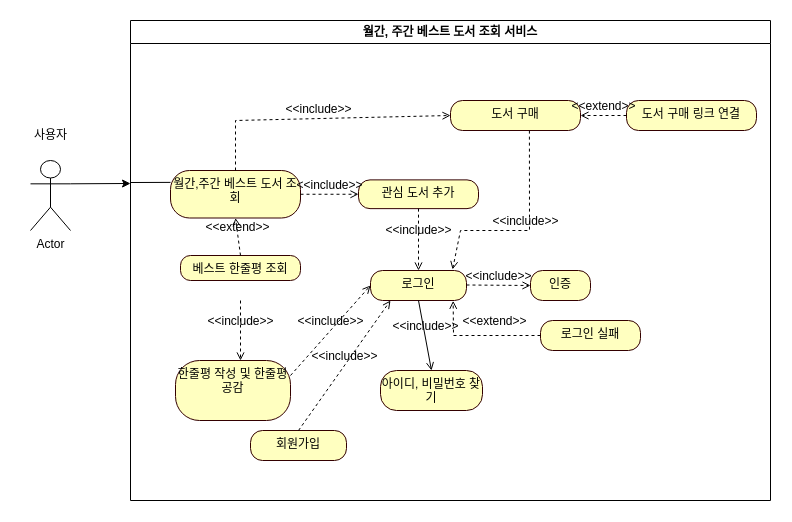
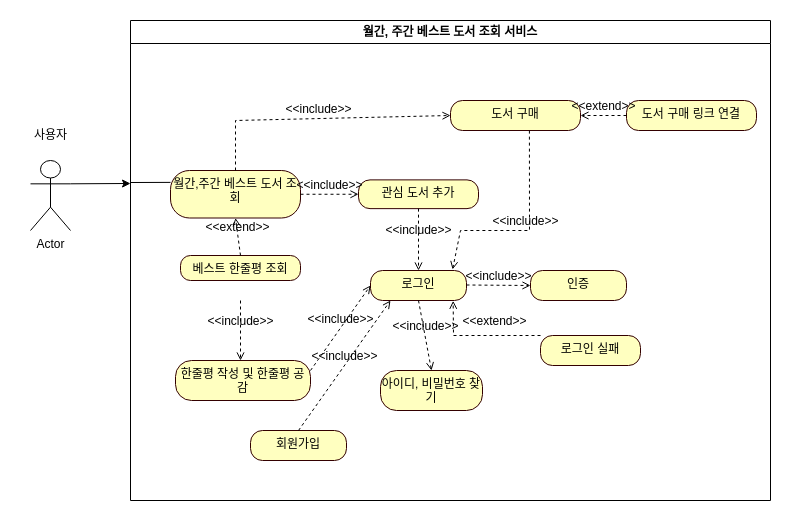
node "인증": size 60x30 -> 96x30
edge "로그인" -> "아이디, 비밀번호 찾기": style solid -> dashed
node "로그인 실패": moved (591, 336) -> (591, 351)
node "한줄평 작성 및 한줄평 공감": size 115x60 -> 135x40
